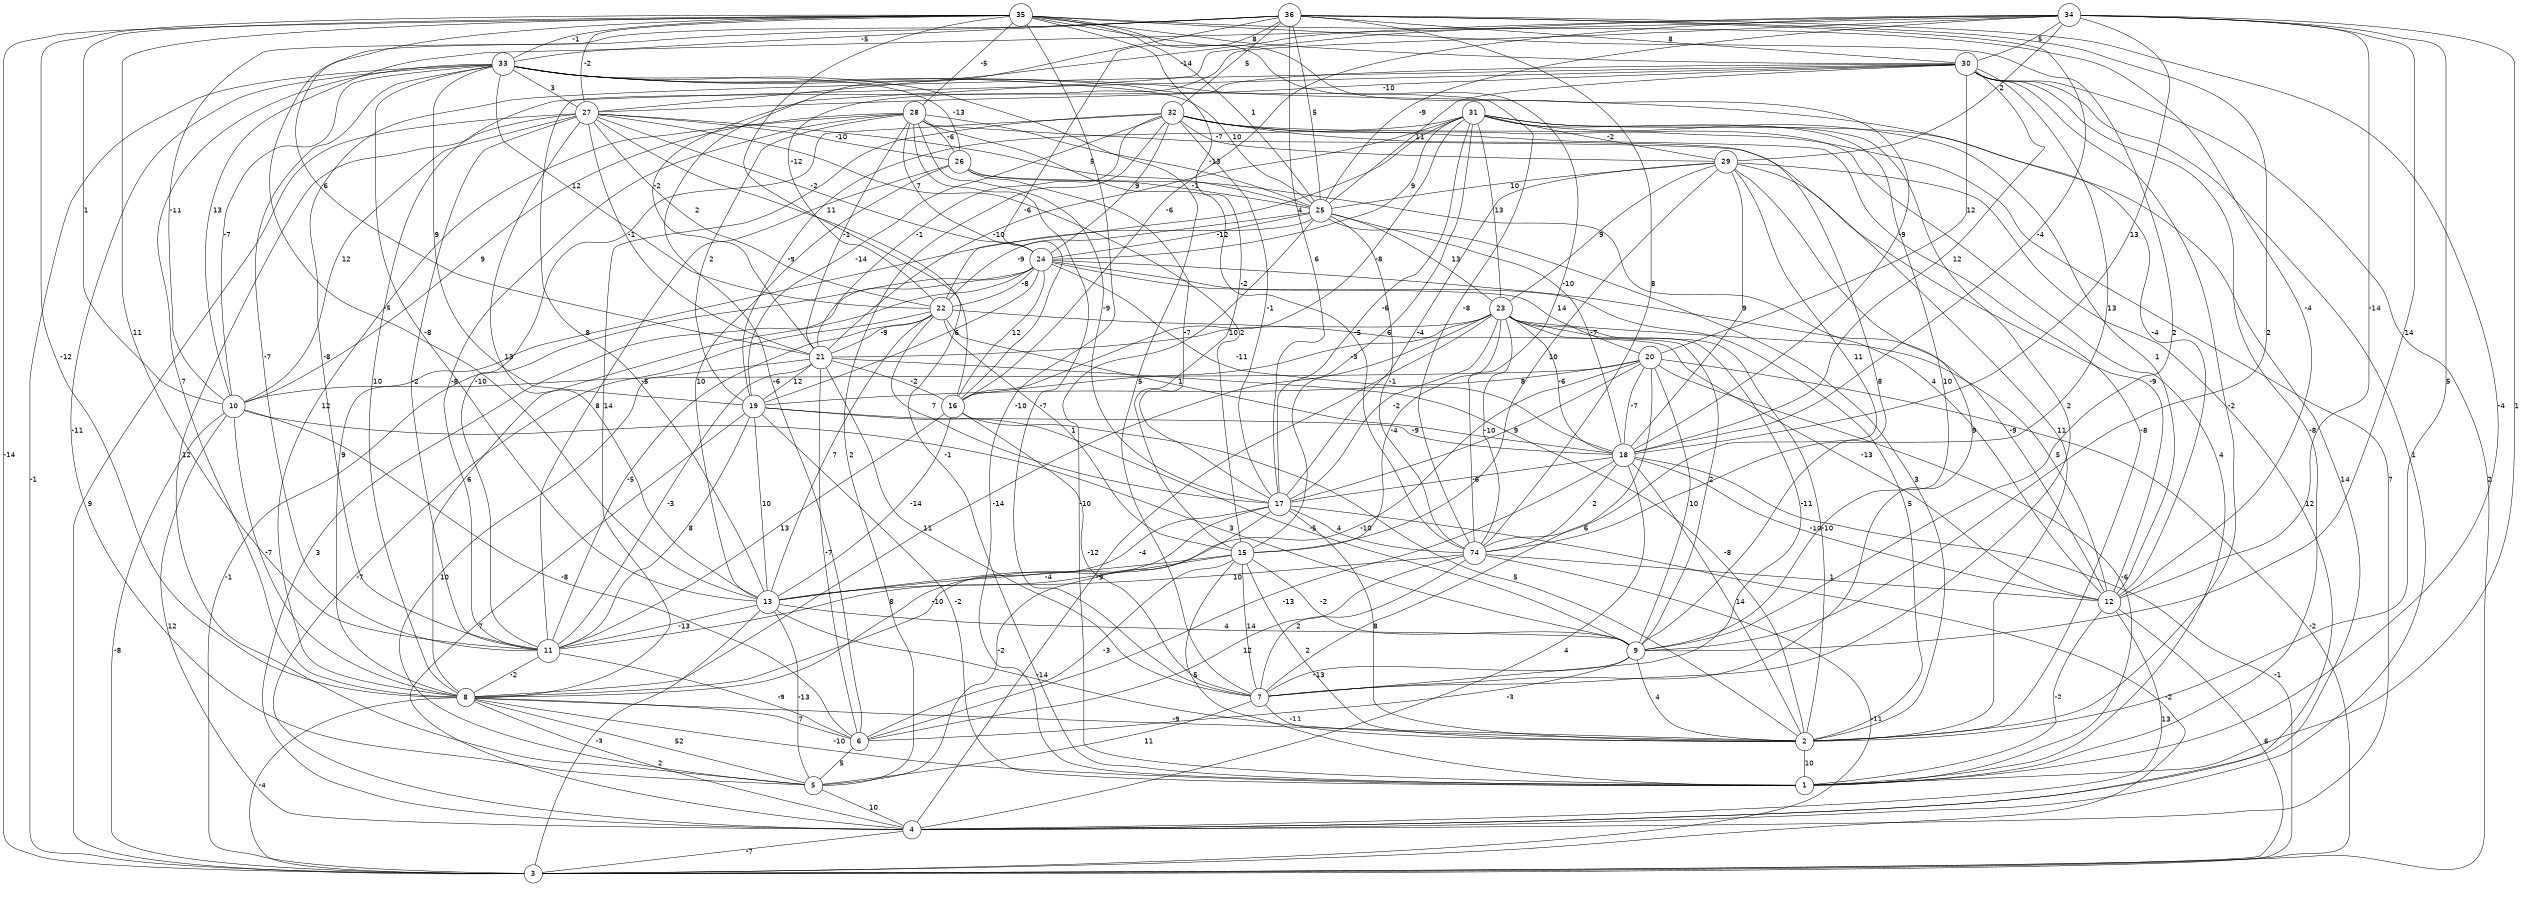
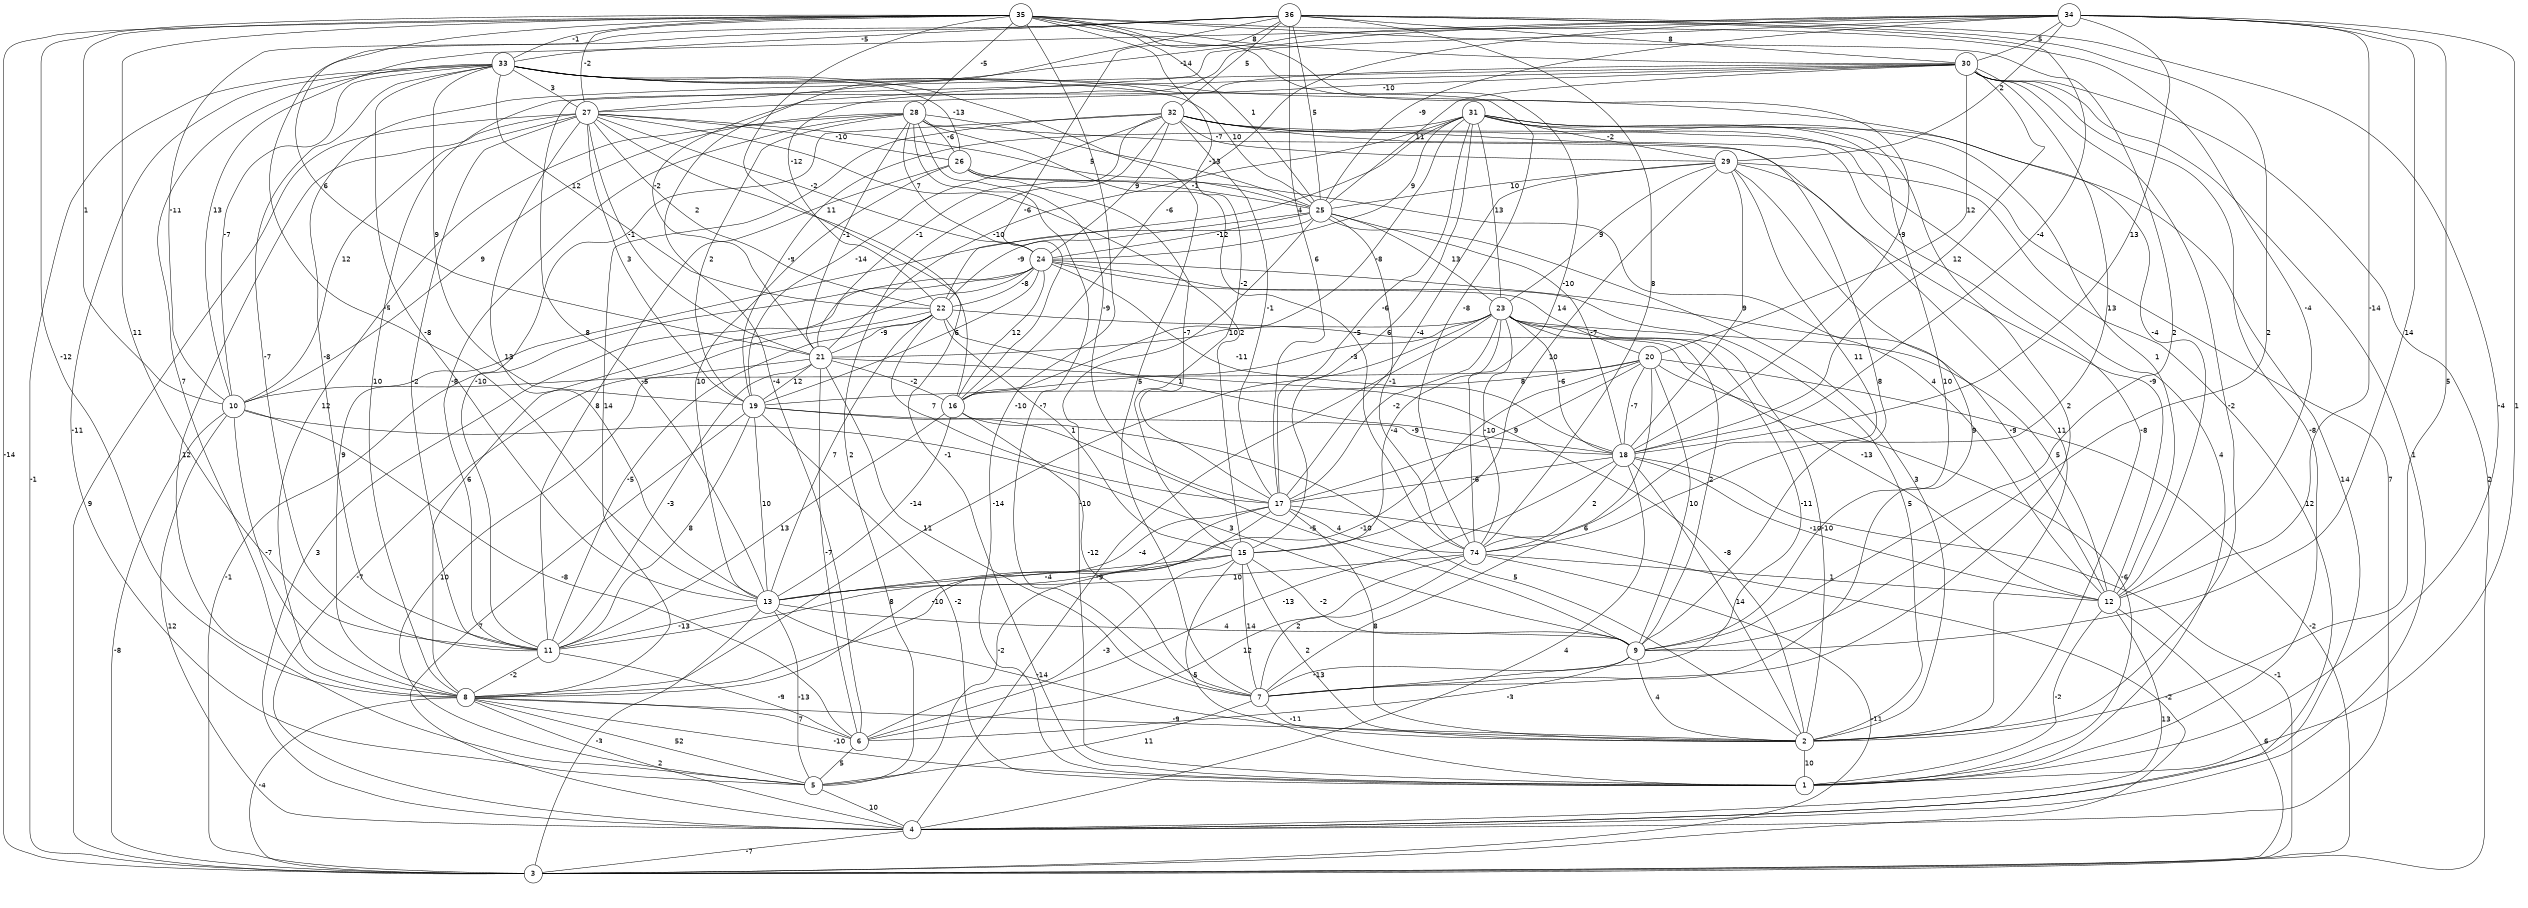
edge "27" -- "19": added, label "3"
edge "36" -- "6": label "-6" -> "-4"
